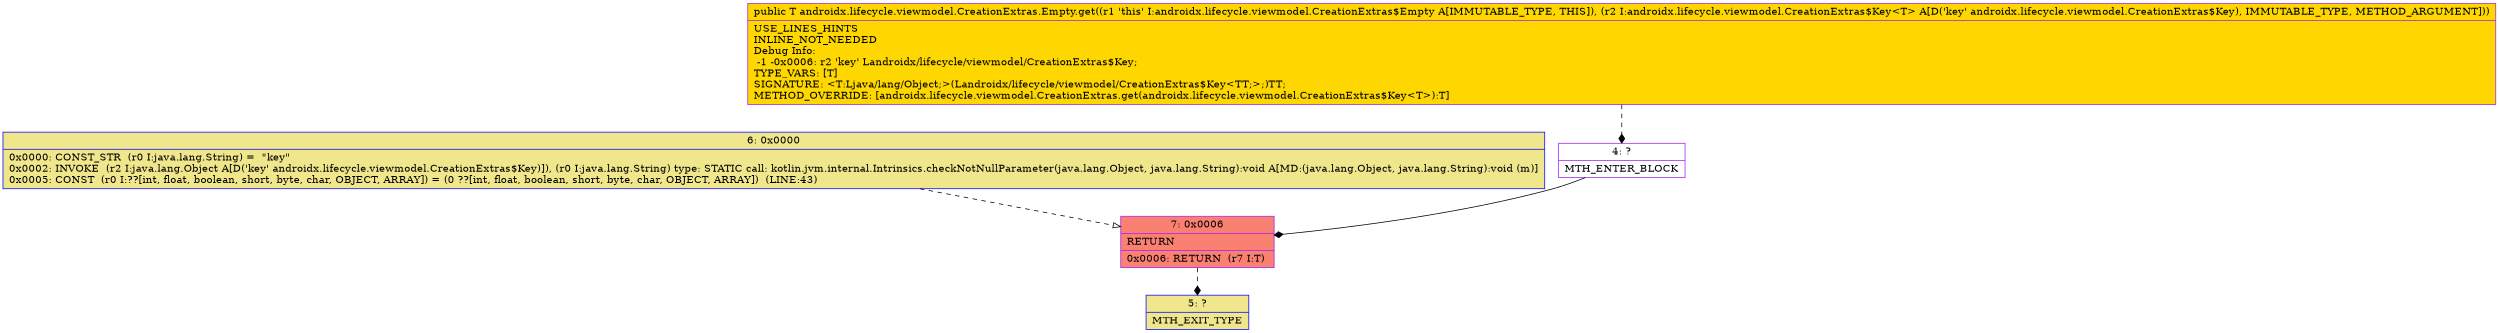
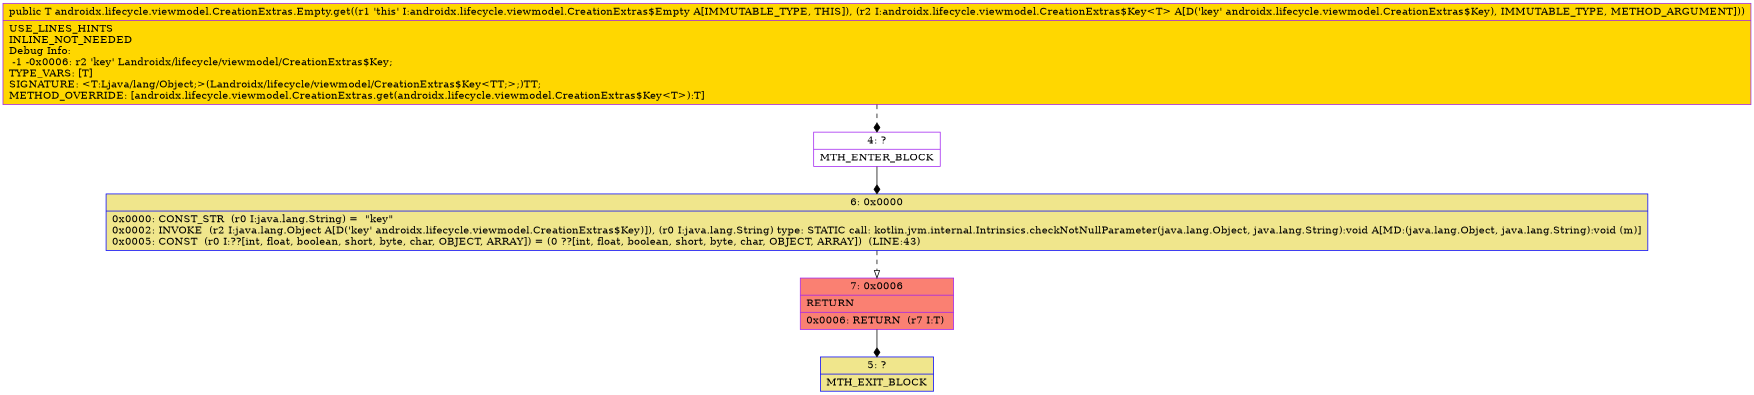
edge "4: ?" -> "7: 0x0006": now "4: ?" -> "6: 0x0000"
edge "7: 0x0006" -> "5: ?": style dashed -> solid
node "5: ?": text "MTH_EXIT_TYPE" -> "MTH_EXIT_BLOCK"
